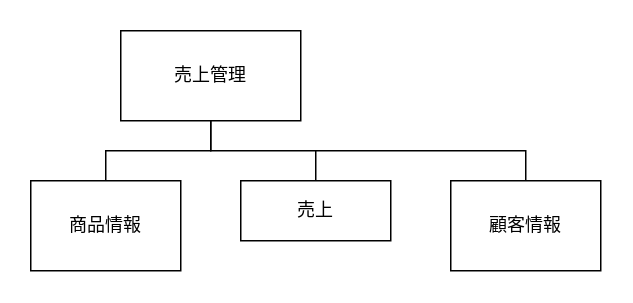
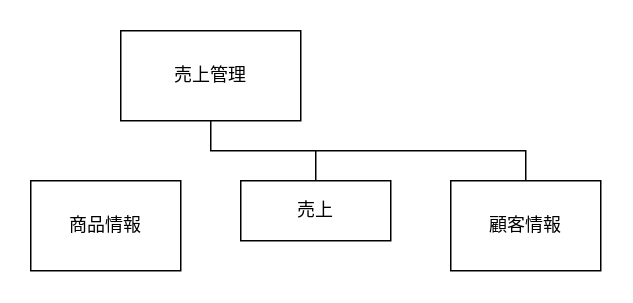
edge "売上管理" -- "商品情報": removed
